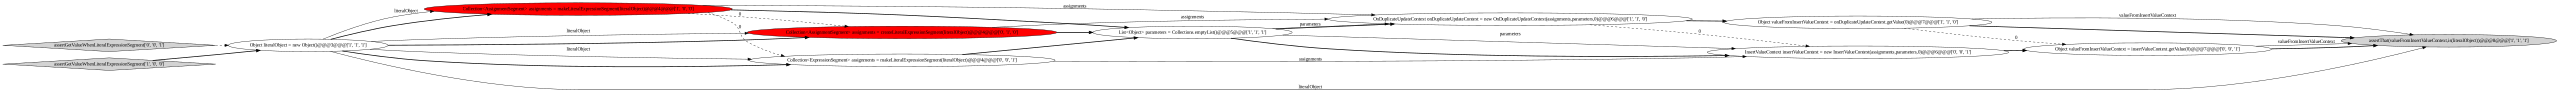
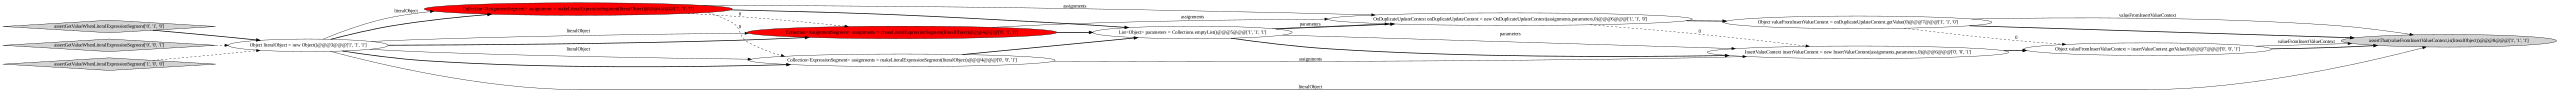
node "assertGetValueWhenLiteralExpressionSegment['0', '1', '0']": added
edge "assertGetValueWhenLiteralExpressionSegment['1', '0', '0']" -> "Object literalObject = new Object()@@@3@@@['1', '1', '1']": style bold -> dashed
